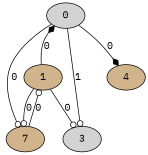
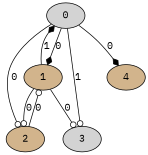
edge "0" -> "1": added, label "0"
edge "1" -> "0": label "0" -> "1"
node "7": label "7" -> "2"
